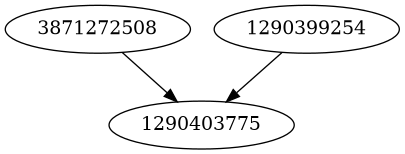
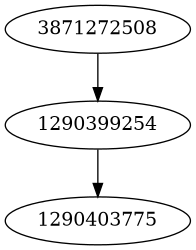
edge "3871272508" -> "1290403775": now "3871272508" -> "1290399254"
